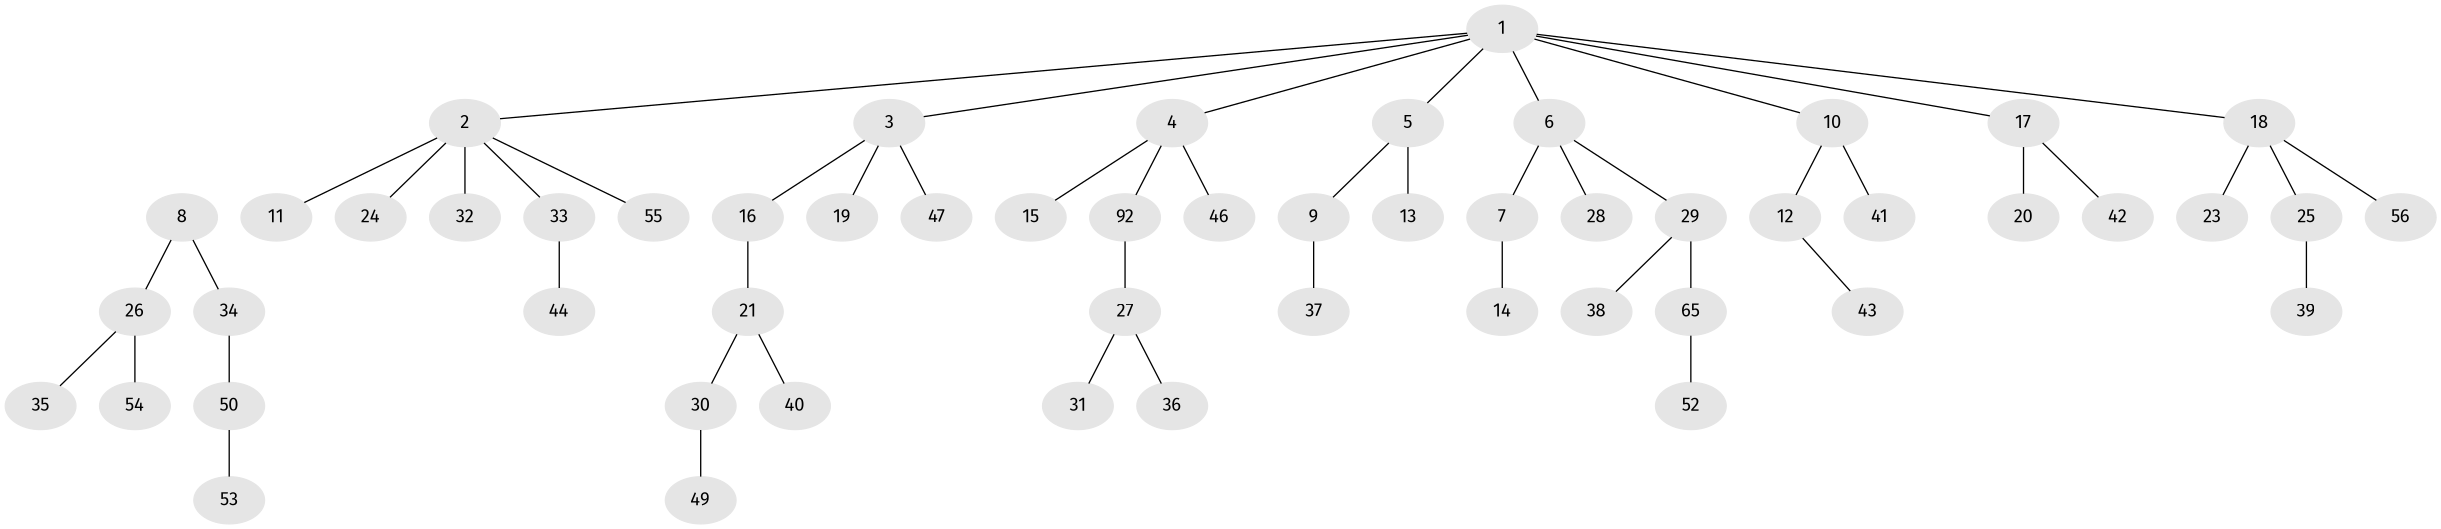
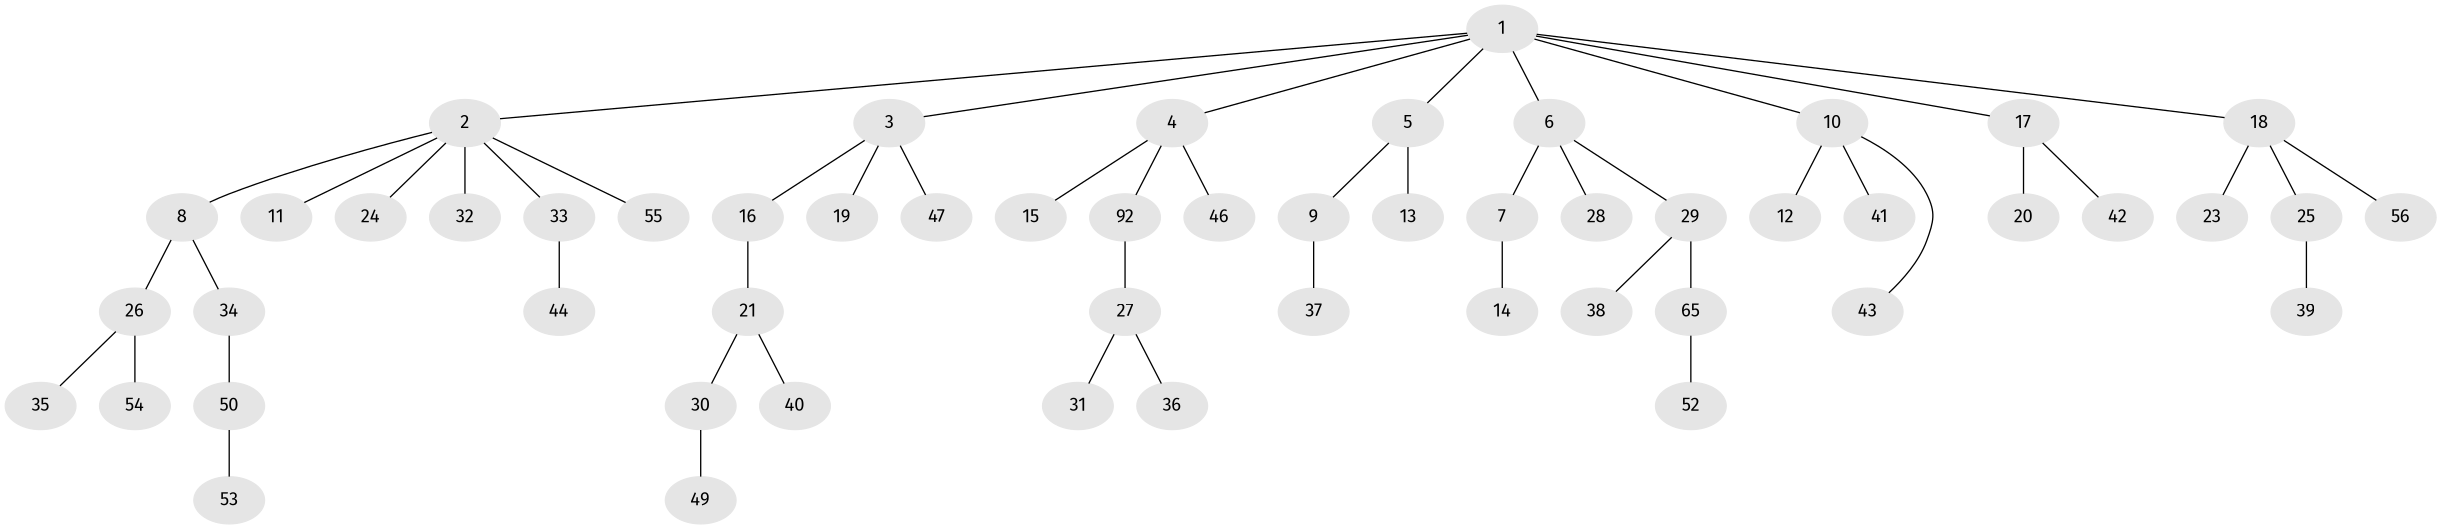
edge "2" -- "8": added
edge "12" -- "43": now "10" -- "43"
